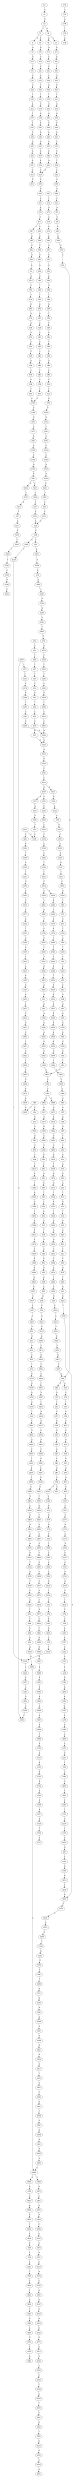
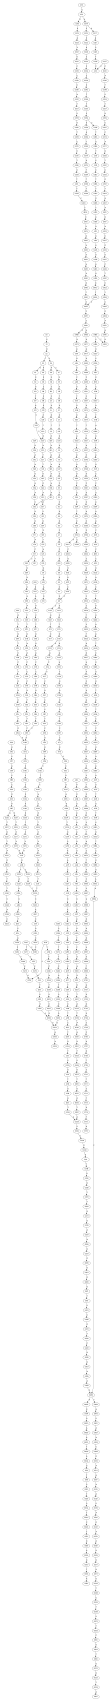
edge "S30" -> "S34": now "S30" -> "S29"
node "S85": removed
node "S95": removed
edge "S165" -> "S169": now "S165" -> "S168"
edge "S64" -> "S67": added, label "G"
edge "S274" -> "S278": reversed
edge "S308" -> "S310": removed, label "C"
node "S399": removed
node "S711": added
edge "S596" -> "S601": now "S591" -> "S601"
edge "S117" -> "S122": now "S118" -> "S122"
edge "S152" -> "S162": now "S157" -> "S162"
